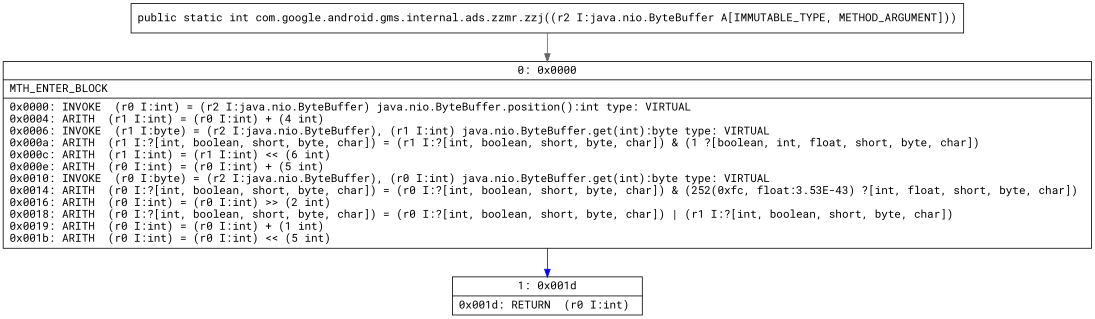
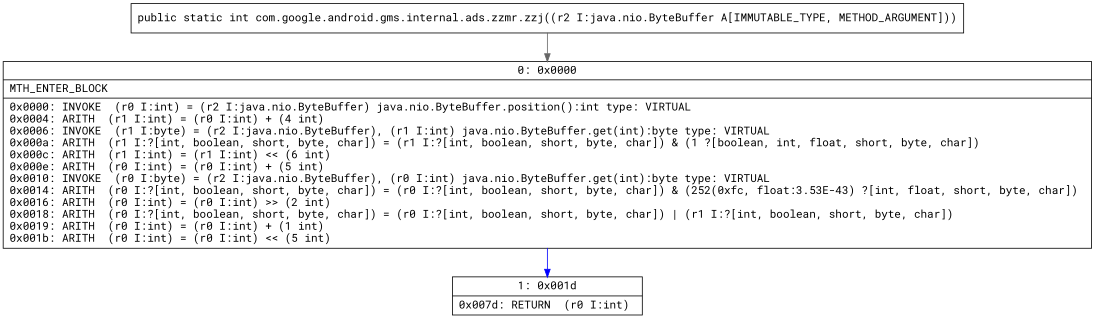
node "1: 0x001d": text "0x001d: RETURN  (r0 I:int)" -> "0x007d: RETURN  (r0 I:int)"
